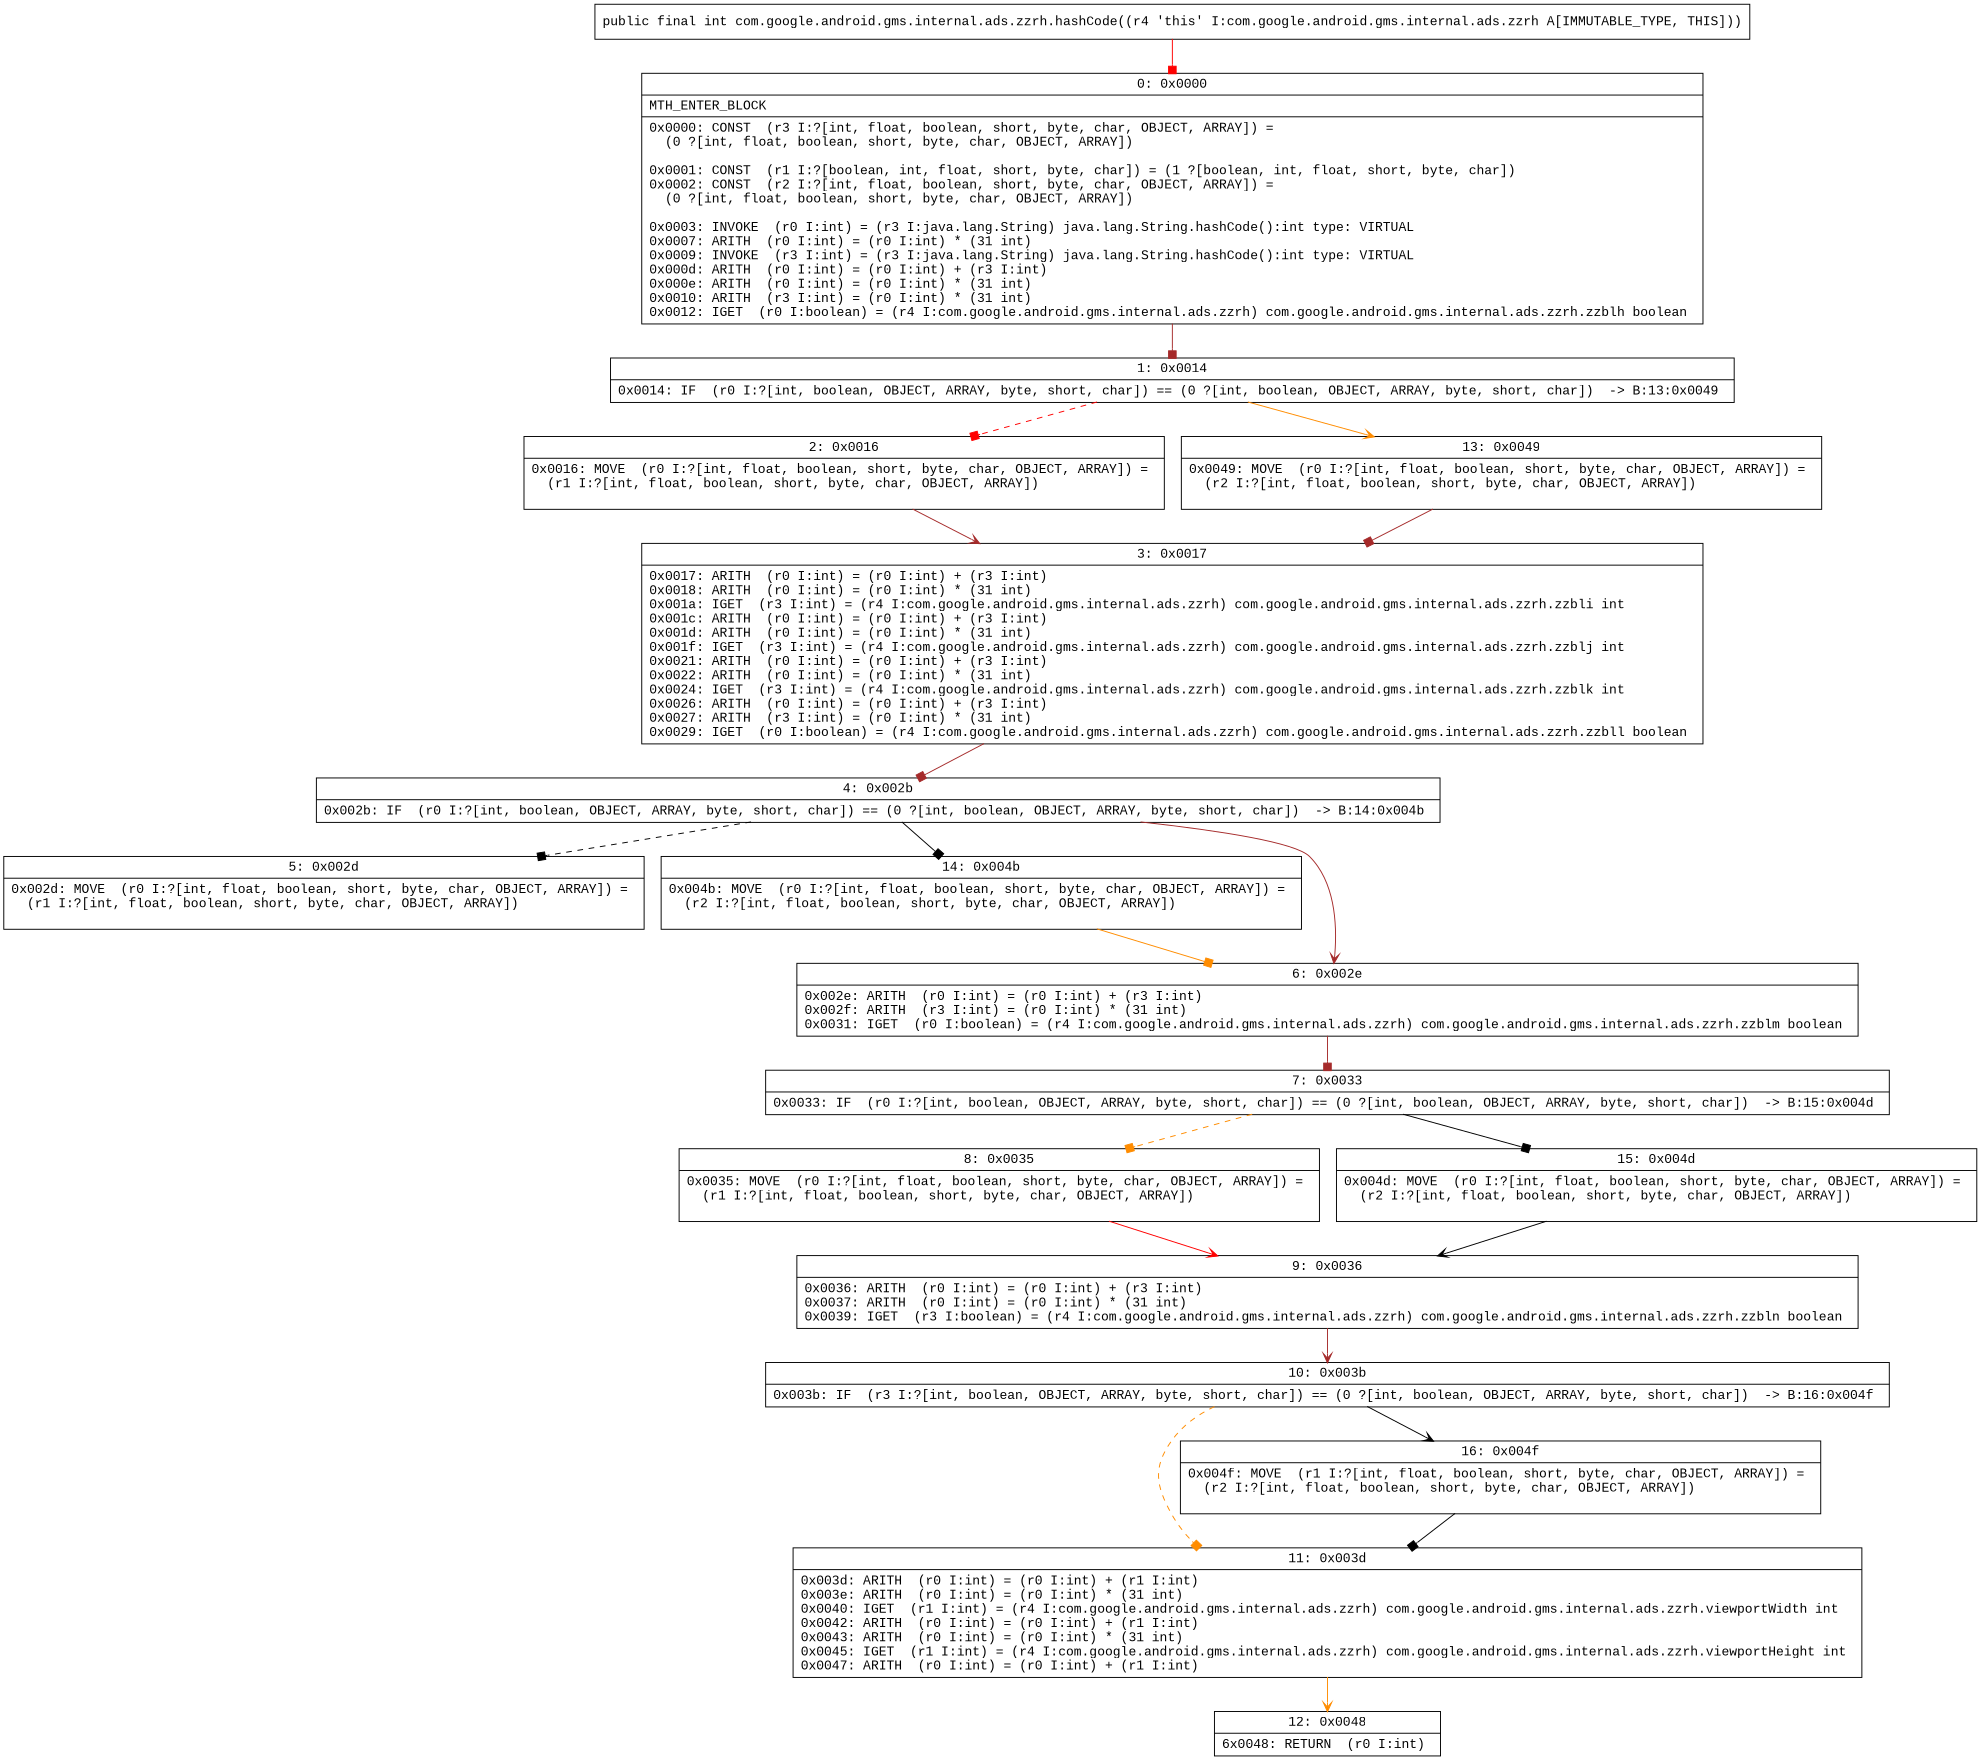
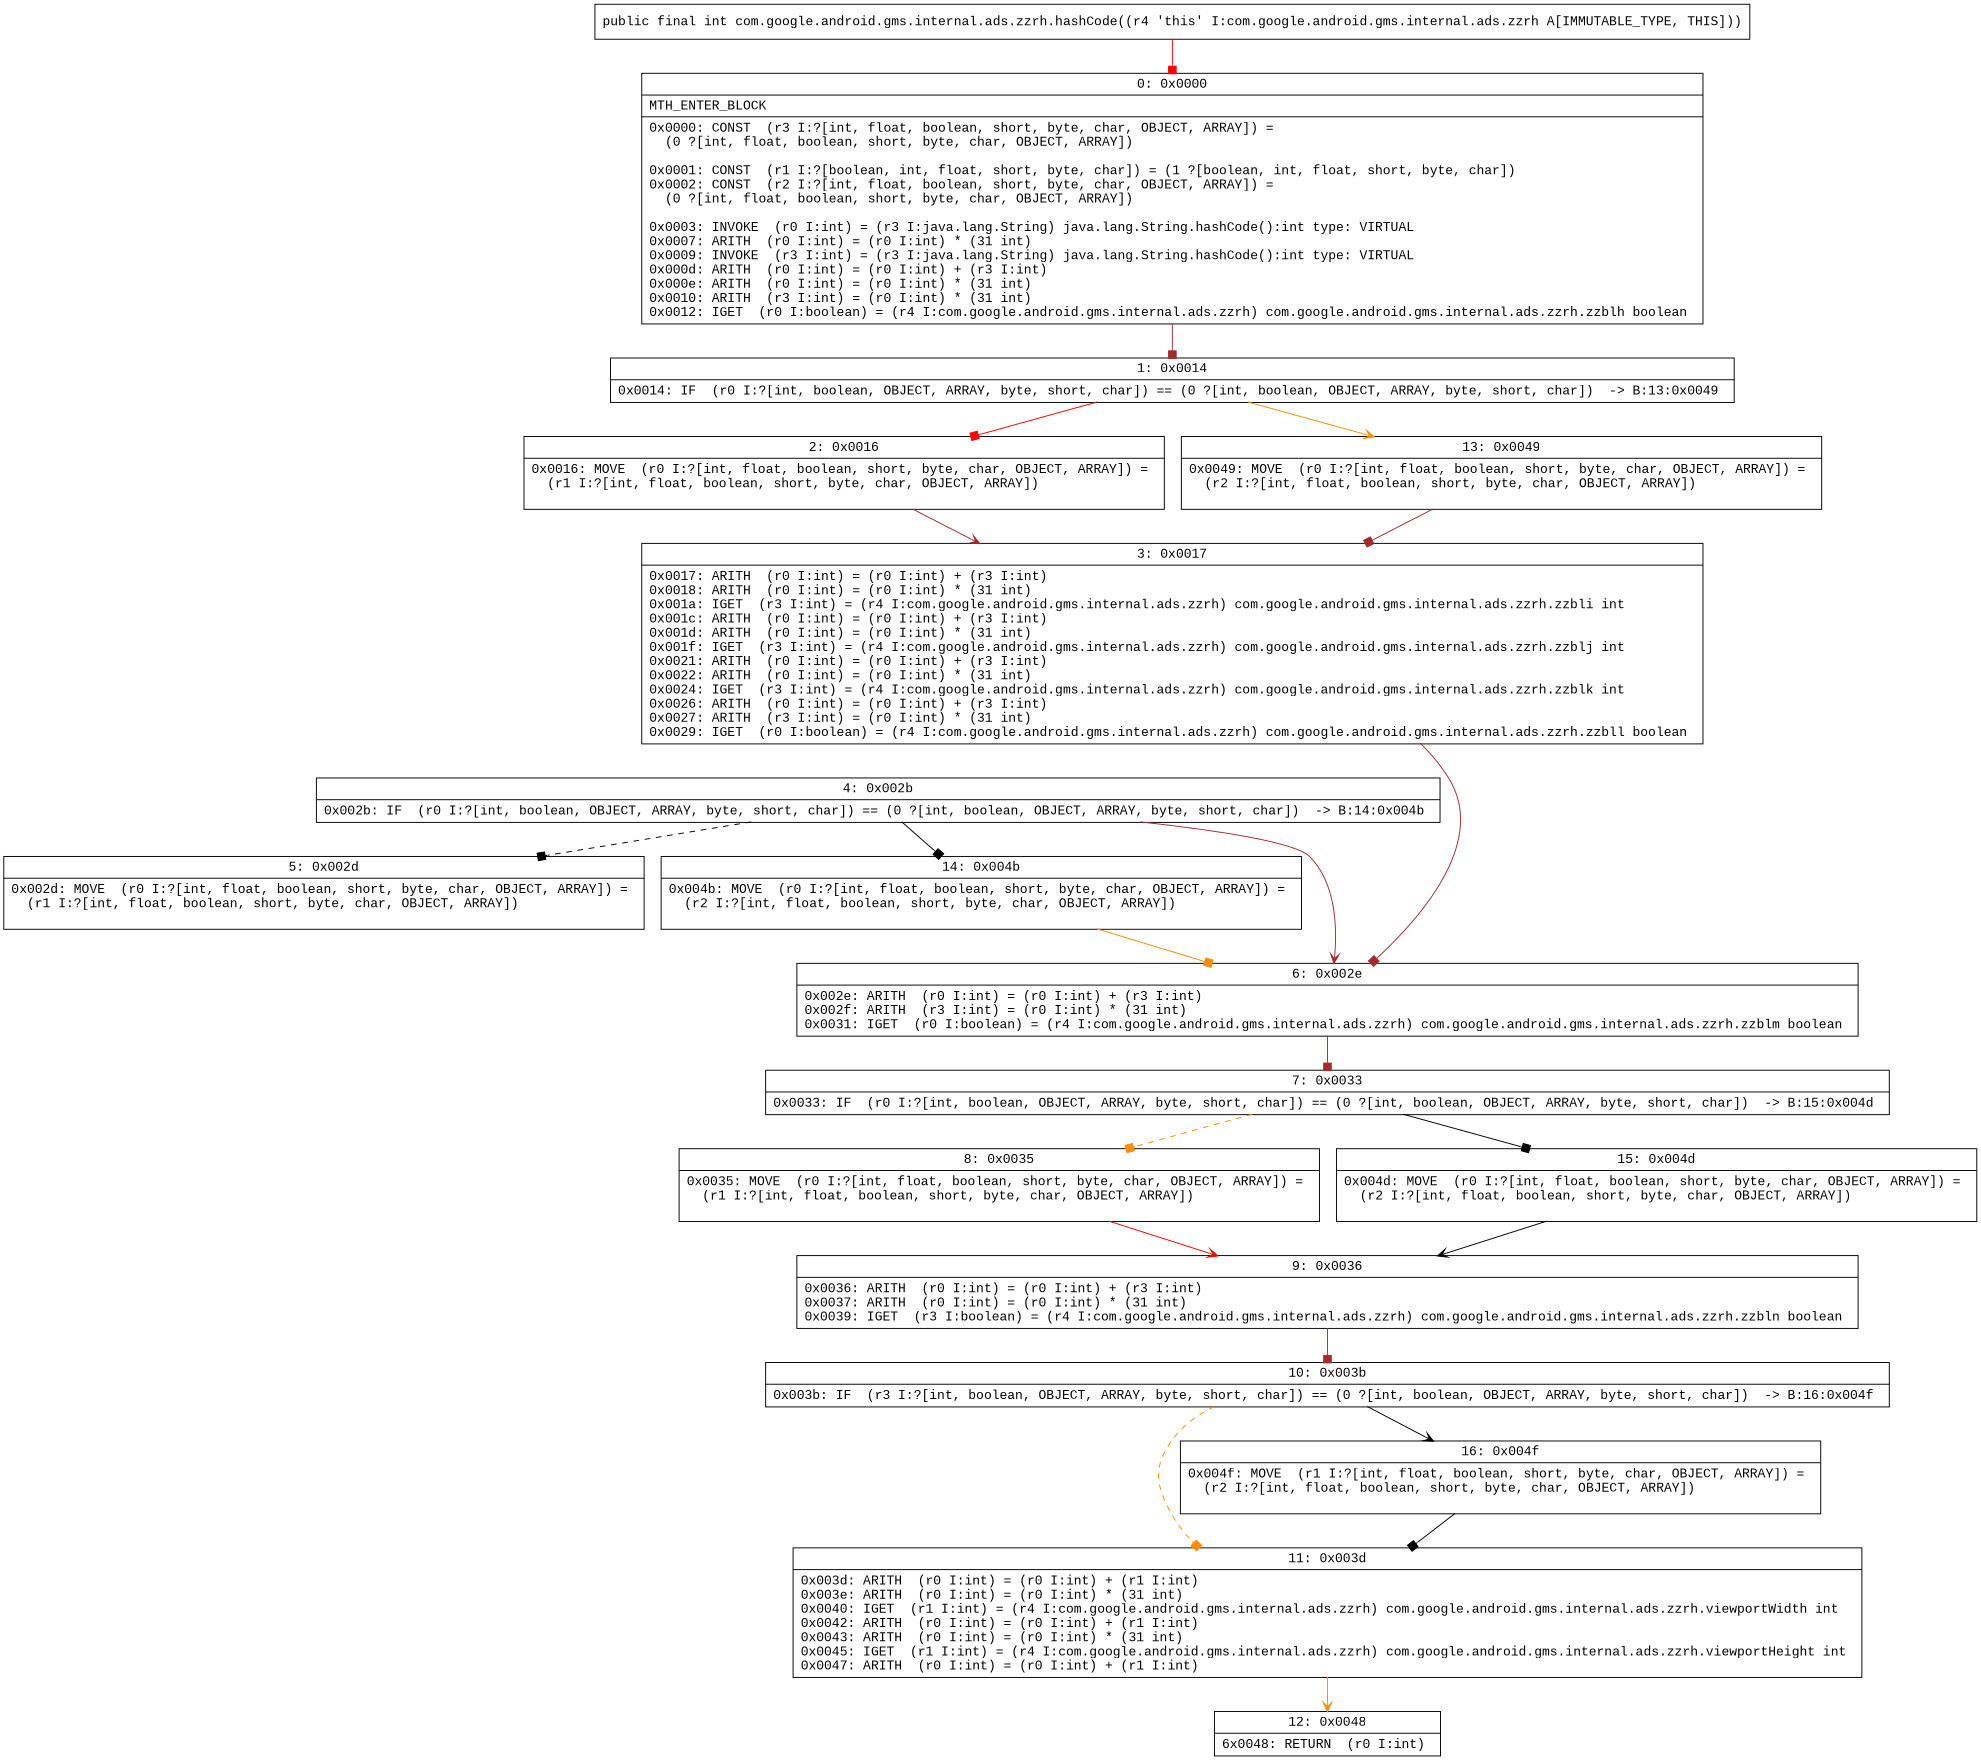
edge "1: 0x0014" -> "2: 0x0016": style dashed -> solid
edge "3: 0x0017" -> "4: 0x002b": now "3: 0x0017" -> "6: 0x002e"
edge "9: 0x0036" -> "10: 0x003b": arrowhead vee -> box
